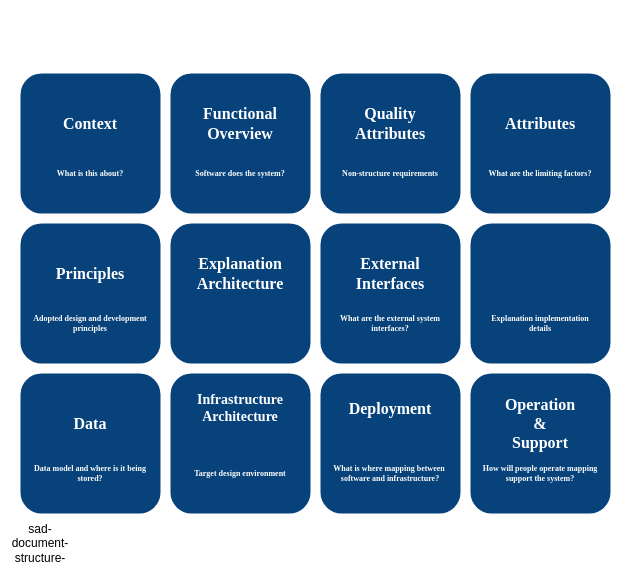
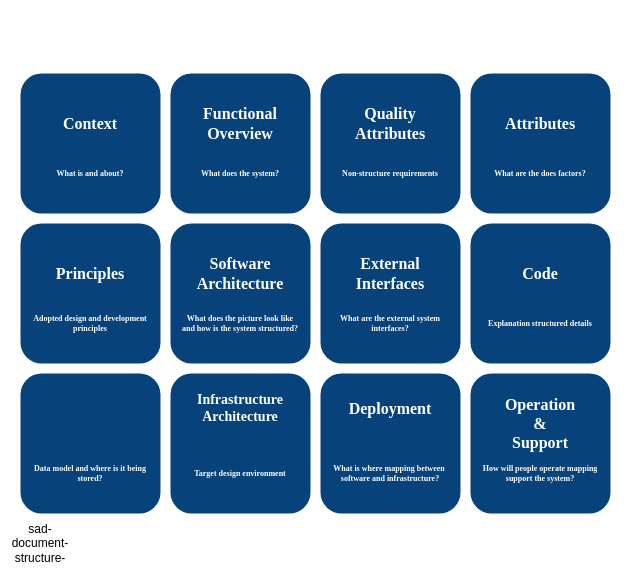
node "What is this about?": label "What is this about?" -> "What is and about?"
node "Software does the system?": label "Software does the system?" -> "What does the system?"
node "What are the limiting factors?": label "What are the limiting factors?" -> "What are the does factors?"
node "Explanation Architecture": label "Explanation Architecture" -> "Software Architecture"
node "Code": added
node "What does the picture look like and how is the system structured?": added
node "Explanation implementation details": label "Explanation implementation details" -> "Explanation structured details"
node "Data": removed
